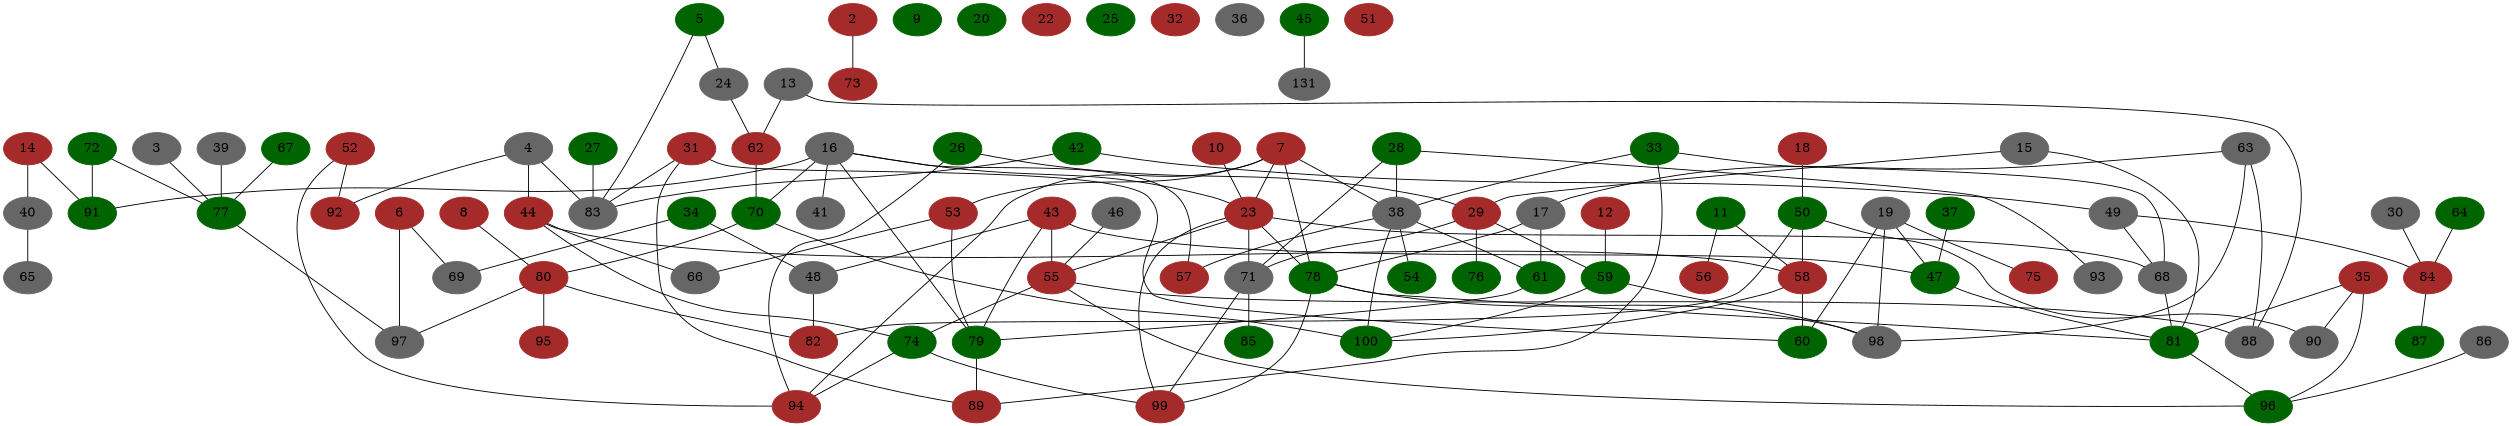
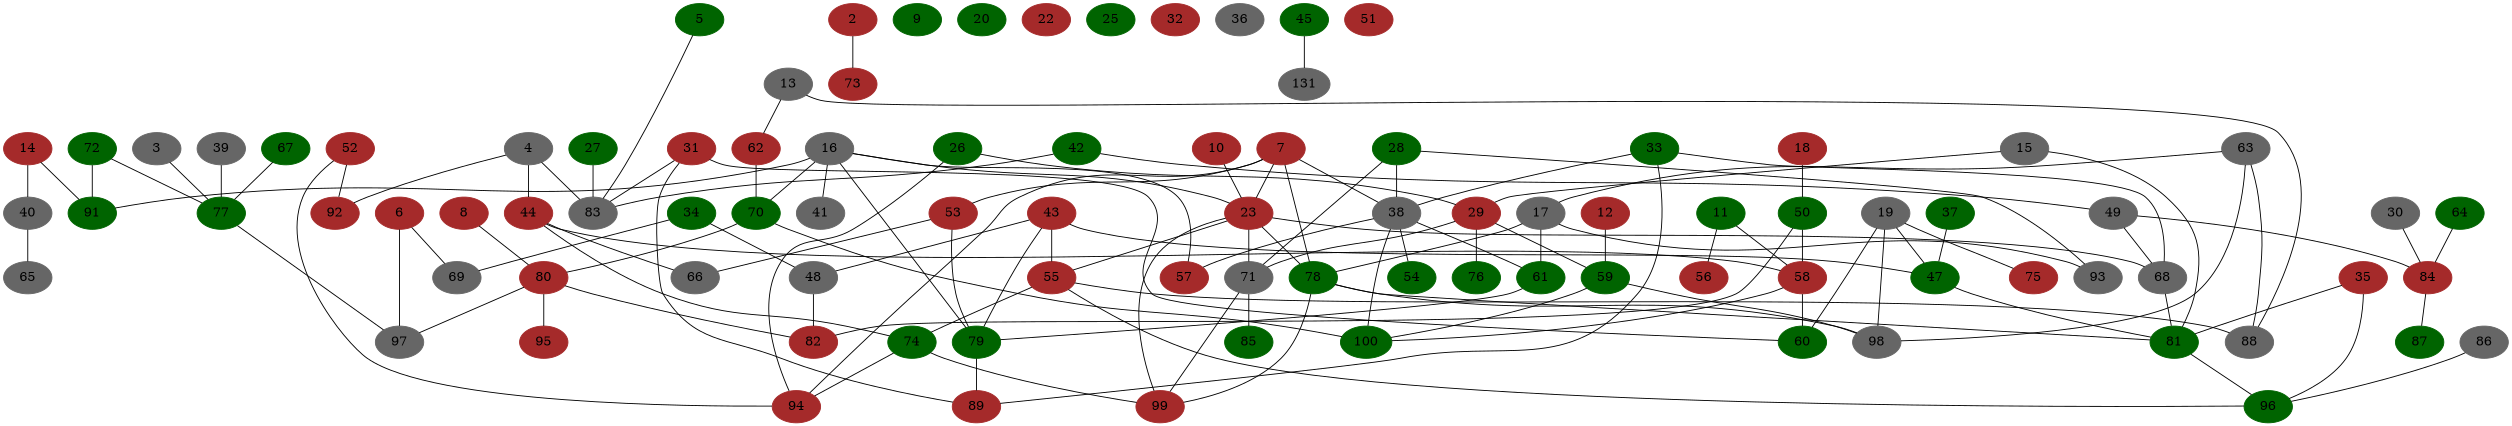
node "24": removed
node "46": removed
edge "17" -- "93": added
node "90": removed
